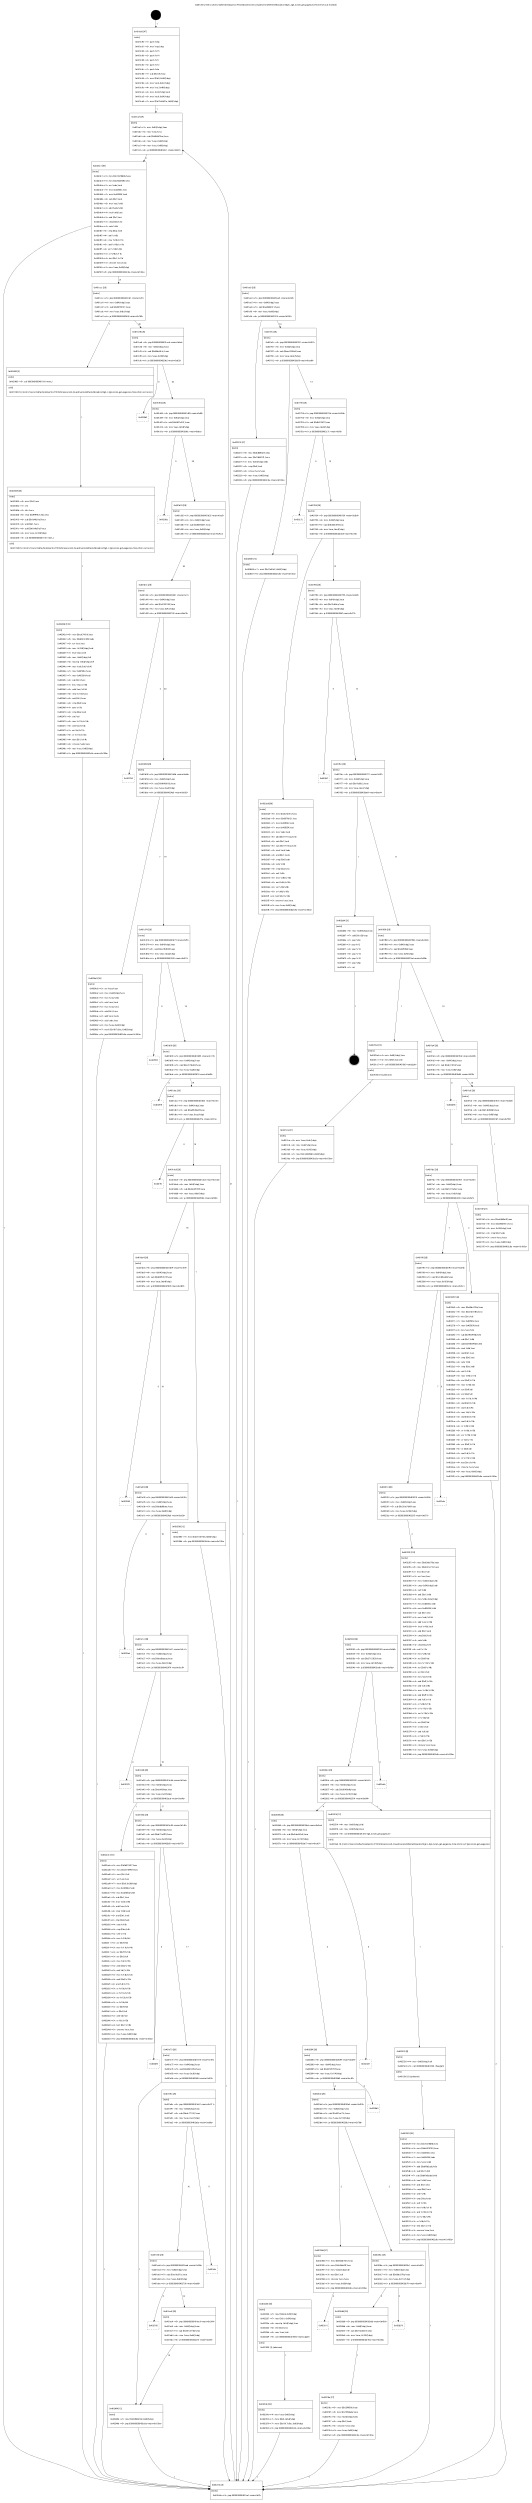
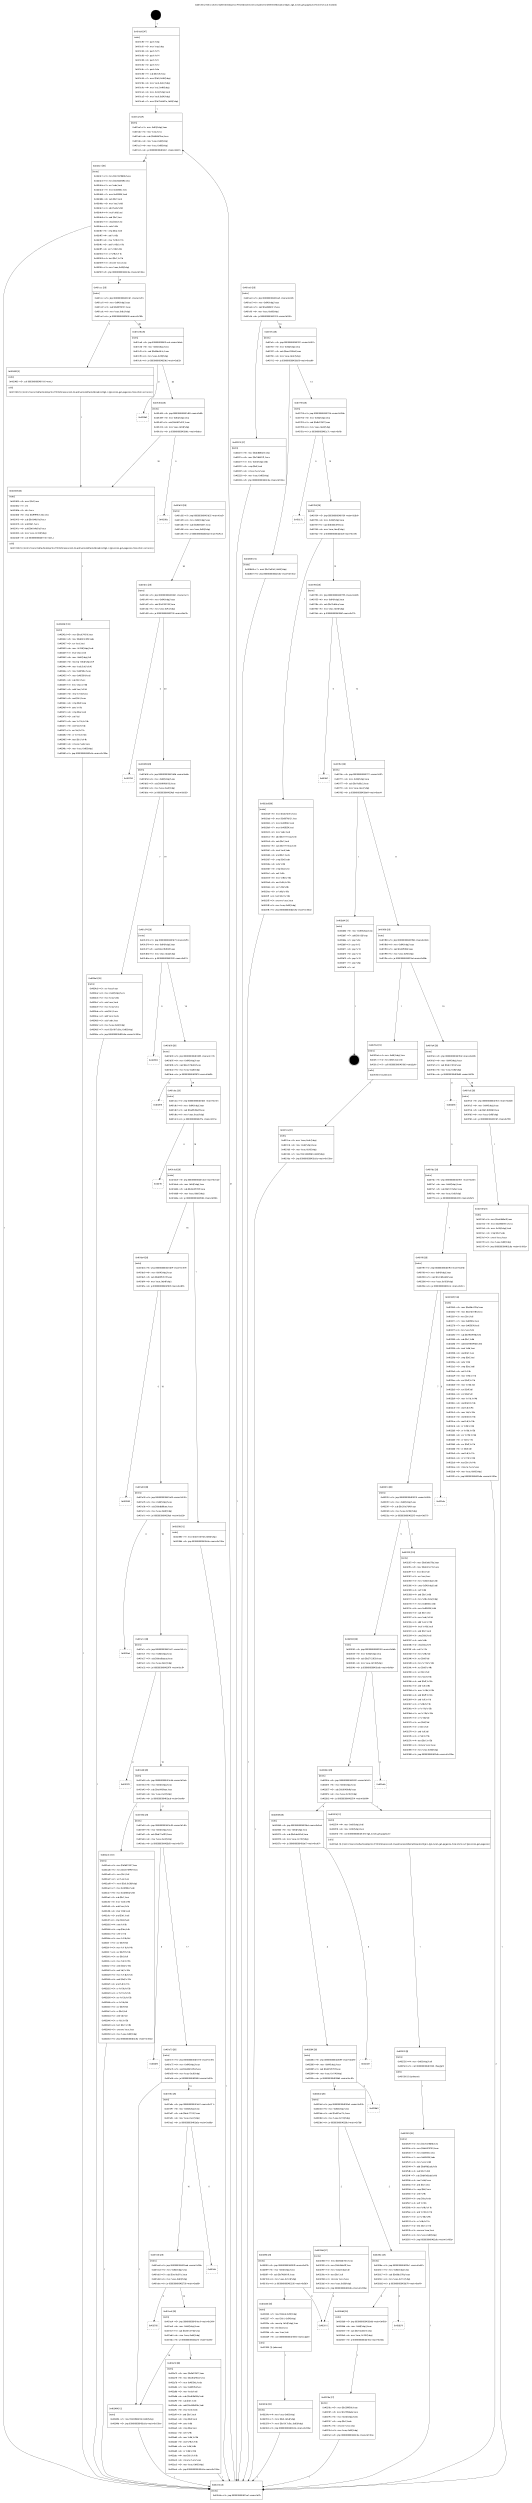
edge "0x401d04 [28]" -> "0x401d20 [28]": now "0x401d04 [28]" -> "0x402405 [40]"
edge "0x401fdc [28]" -> "0x402265 [144]": removed, label "2"
edge "0x402014 [28]" -> "0x402030 [28]": added, label "5"
edge "0x401e70 [28]" -> "0x401e8c [28]": added, label "16"
node "0x4020f4 [28]": added
node "0x402a73 [88]": added
